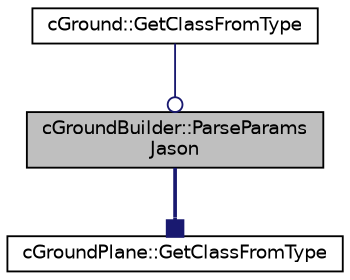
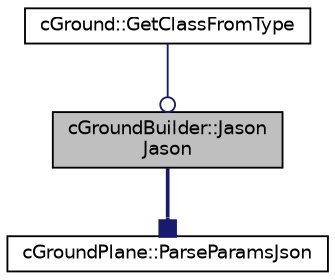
node "cGroundBuilder::ParseParams Jason": label "cGroundBuilder::ParseParams Jason" -> "cGroundBuilder::Jason Jason"
node "cGroundPlane::GetClassFromType": label "cGroundPlane::GetClassFromType" -> "cGroundPlane::ParseParamsJson"
